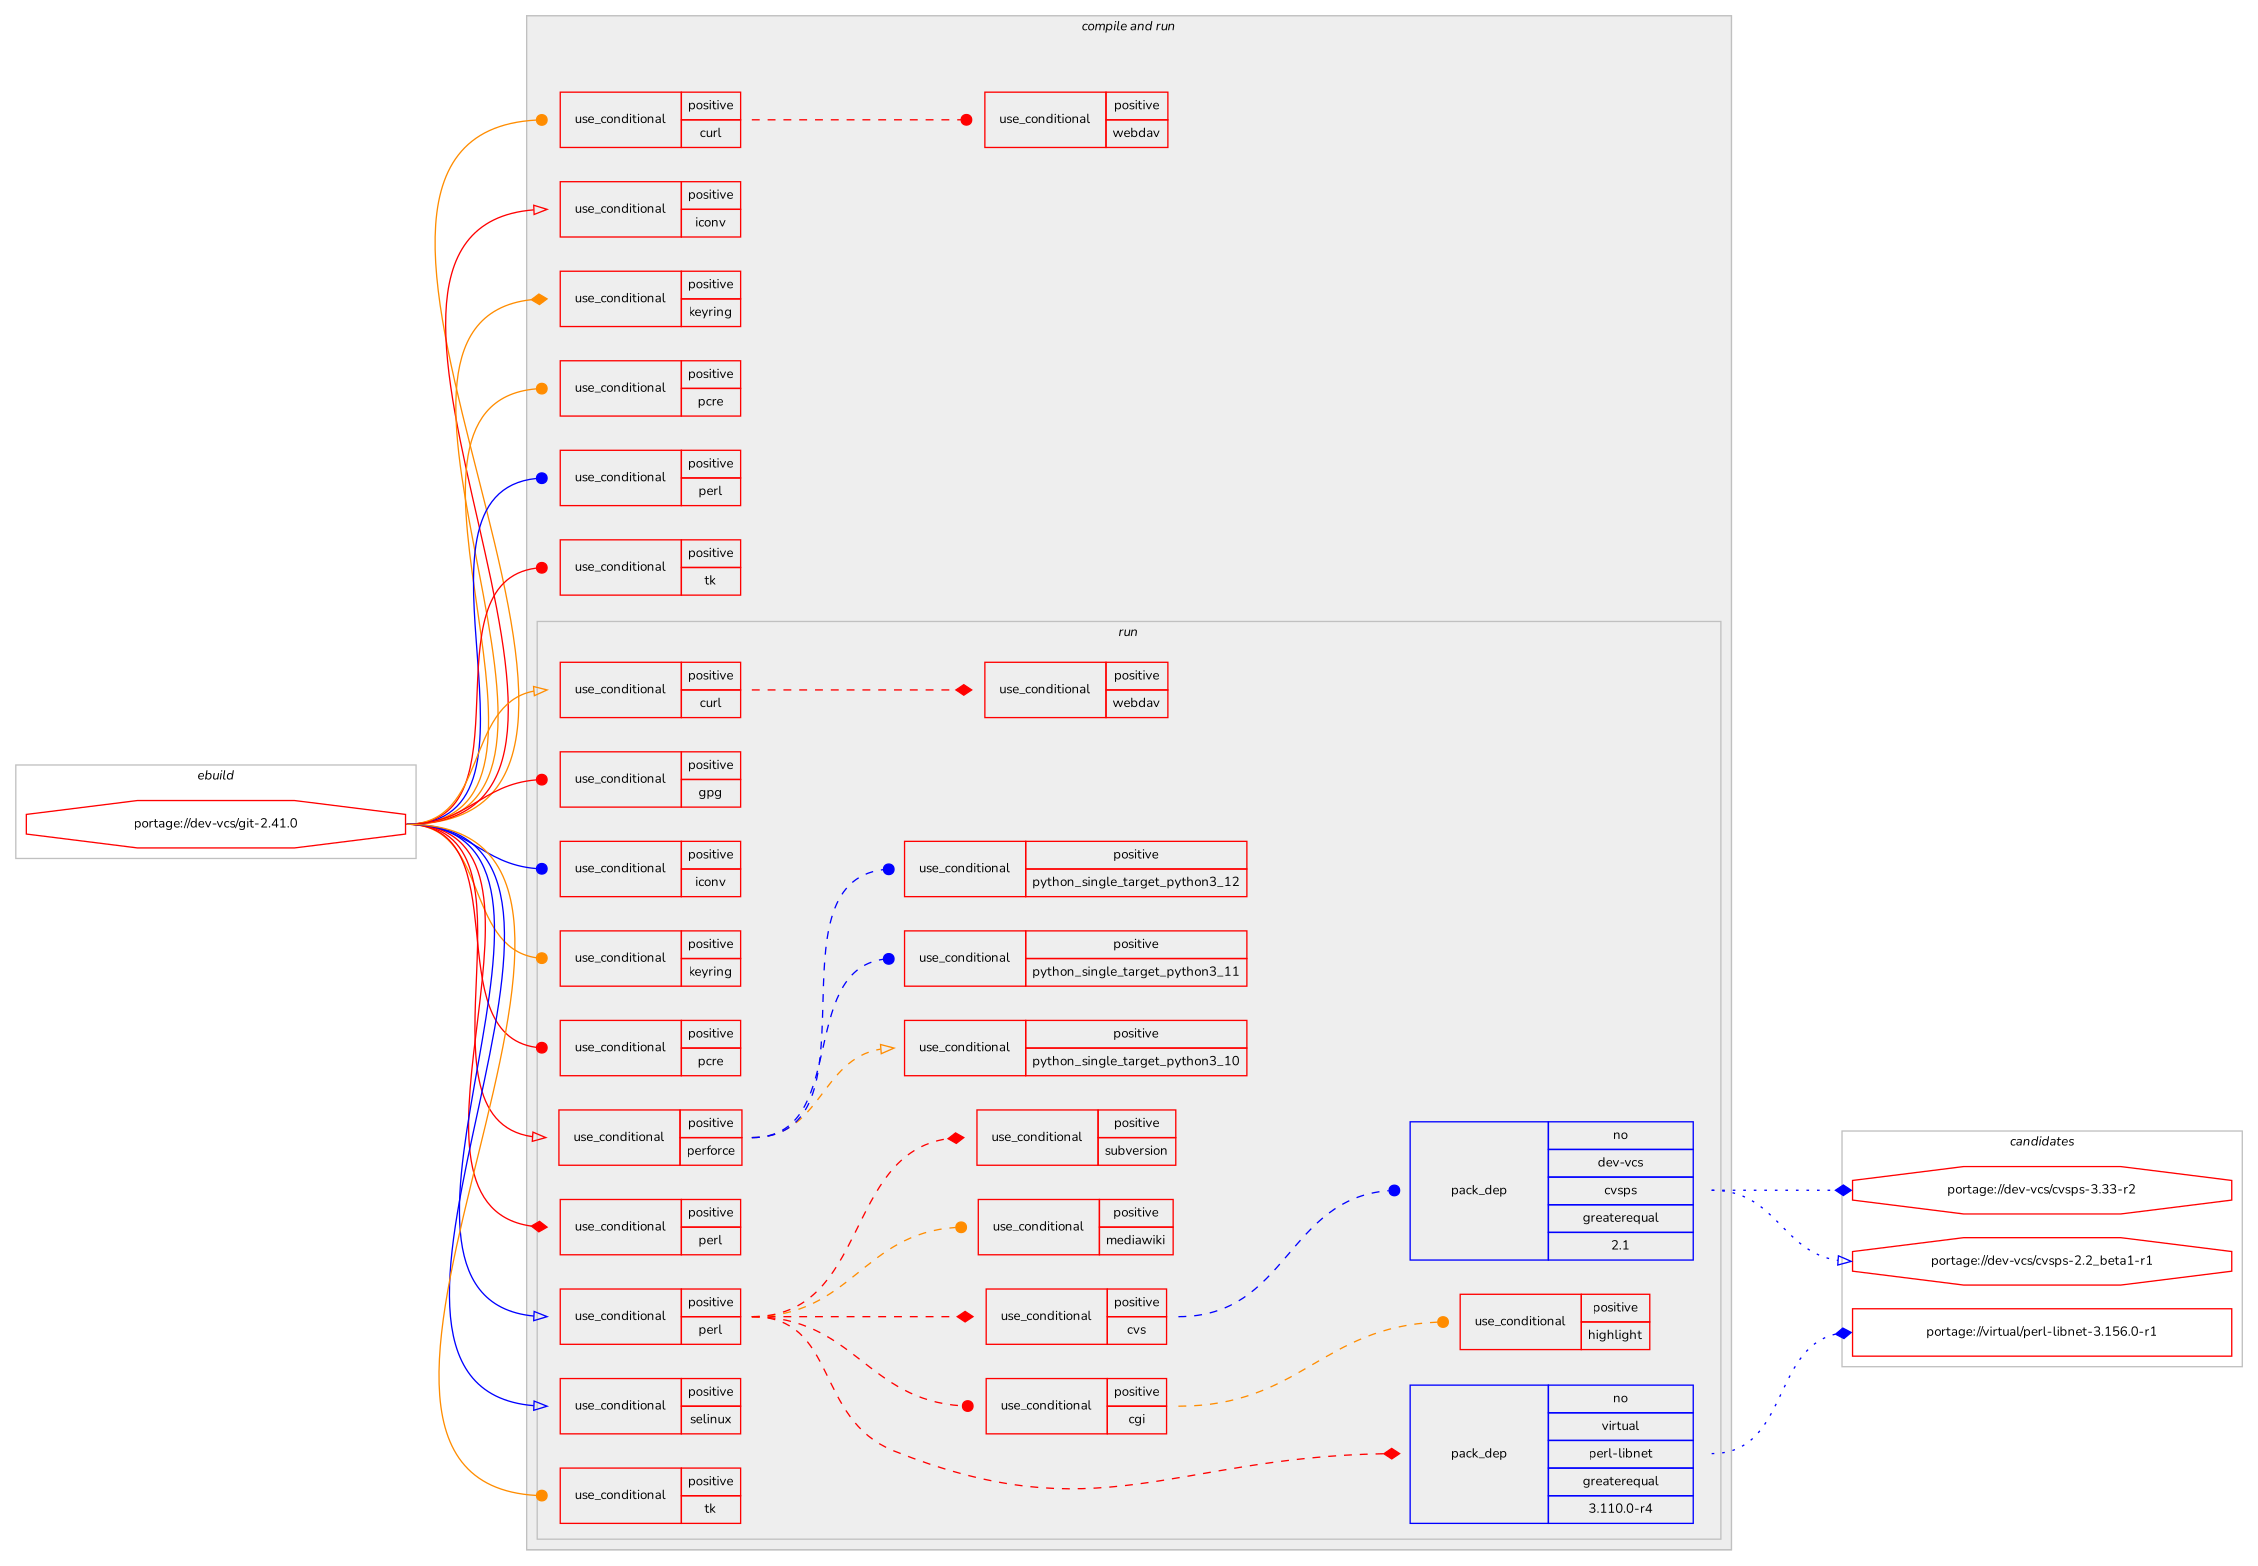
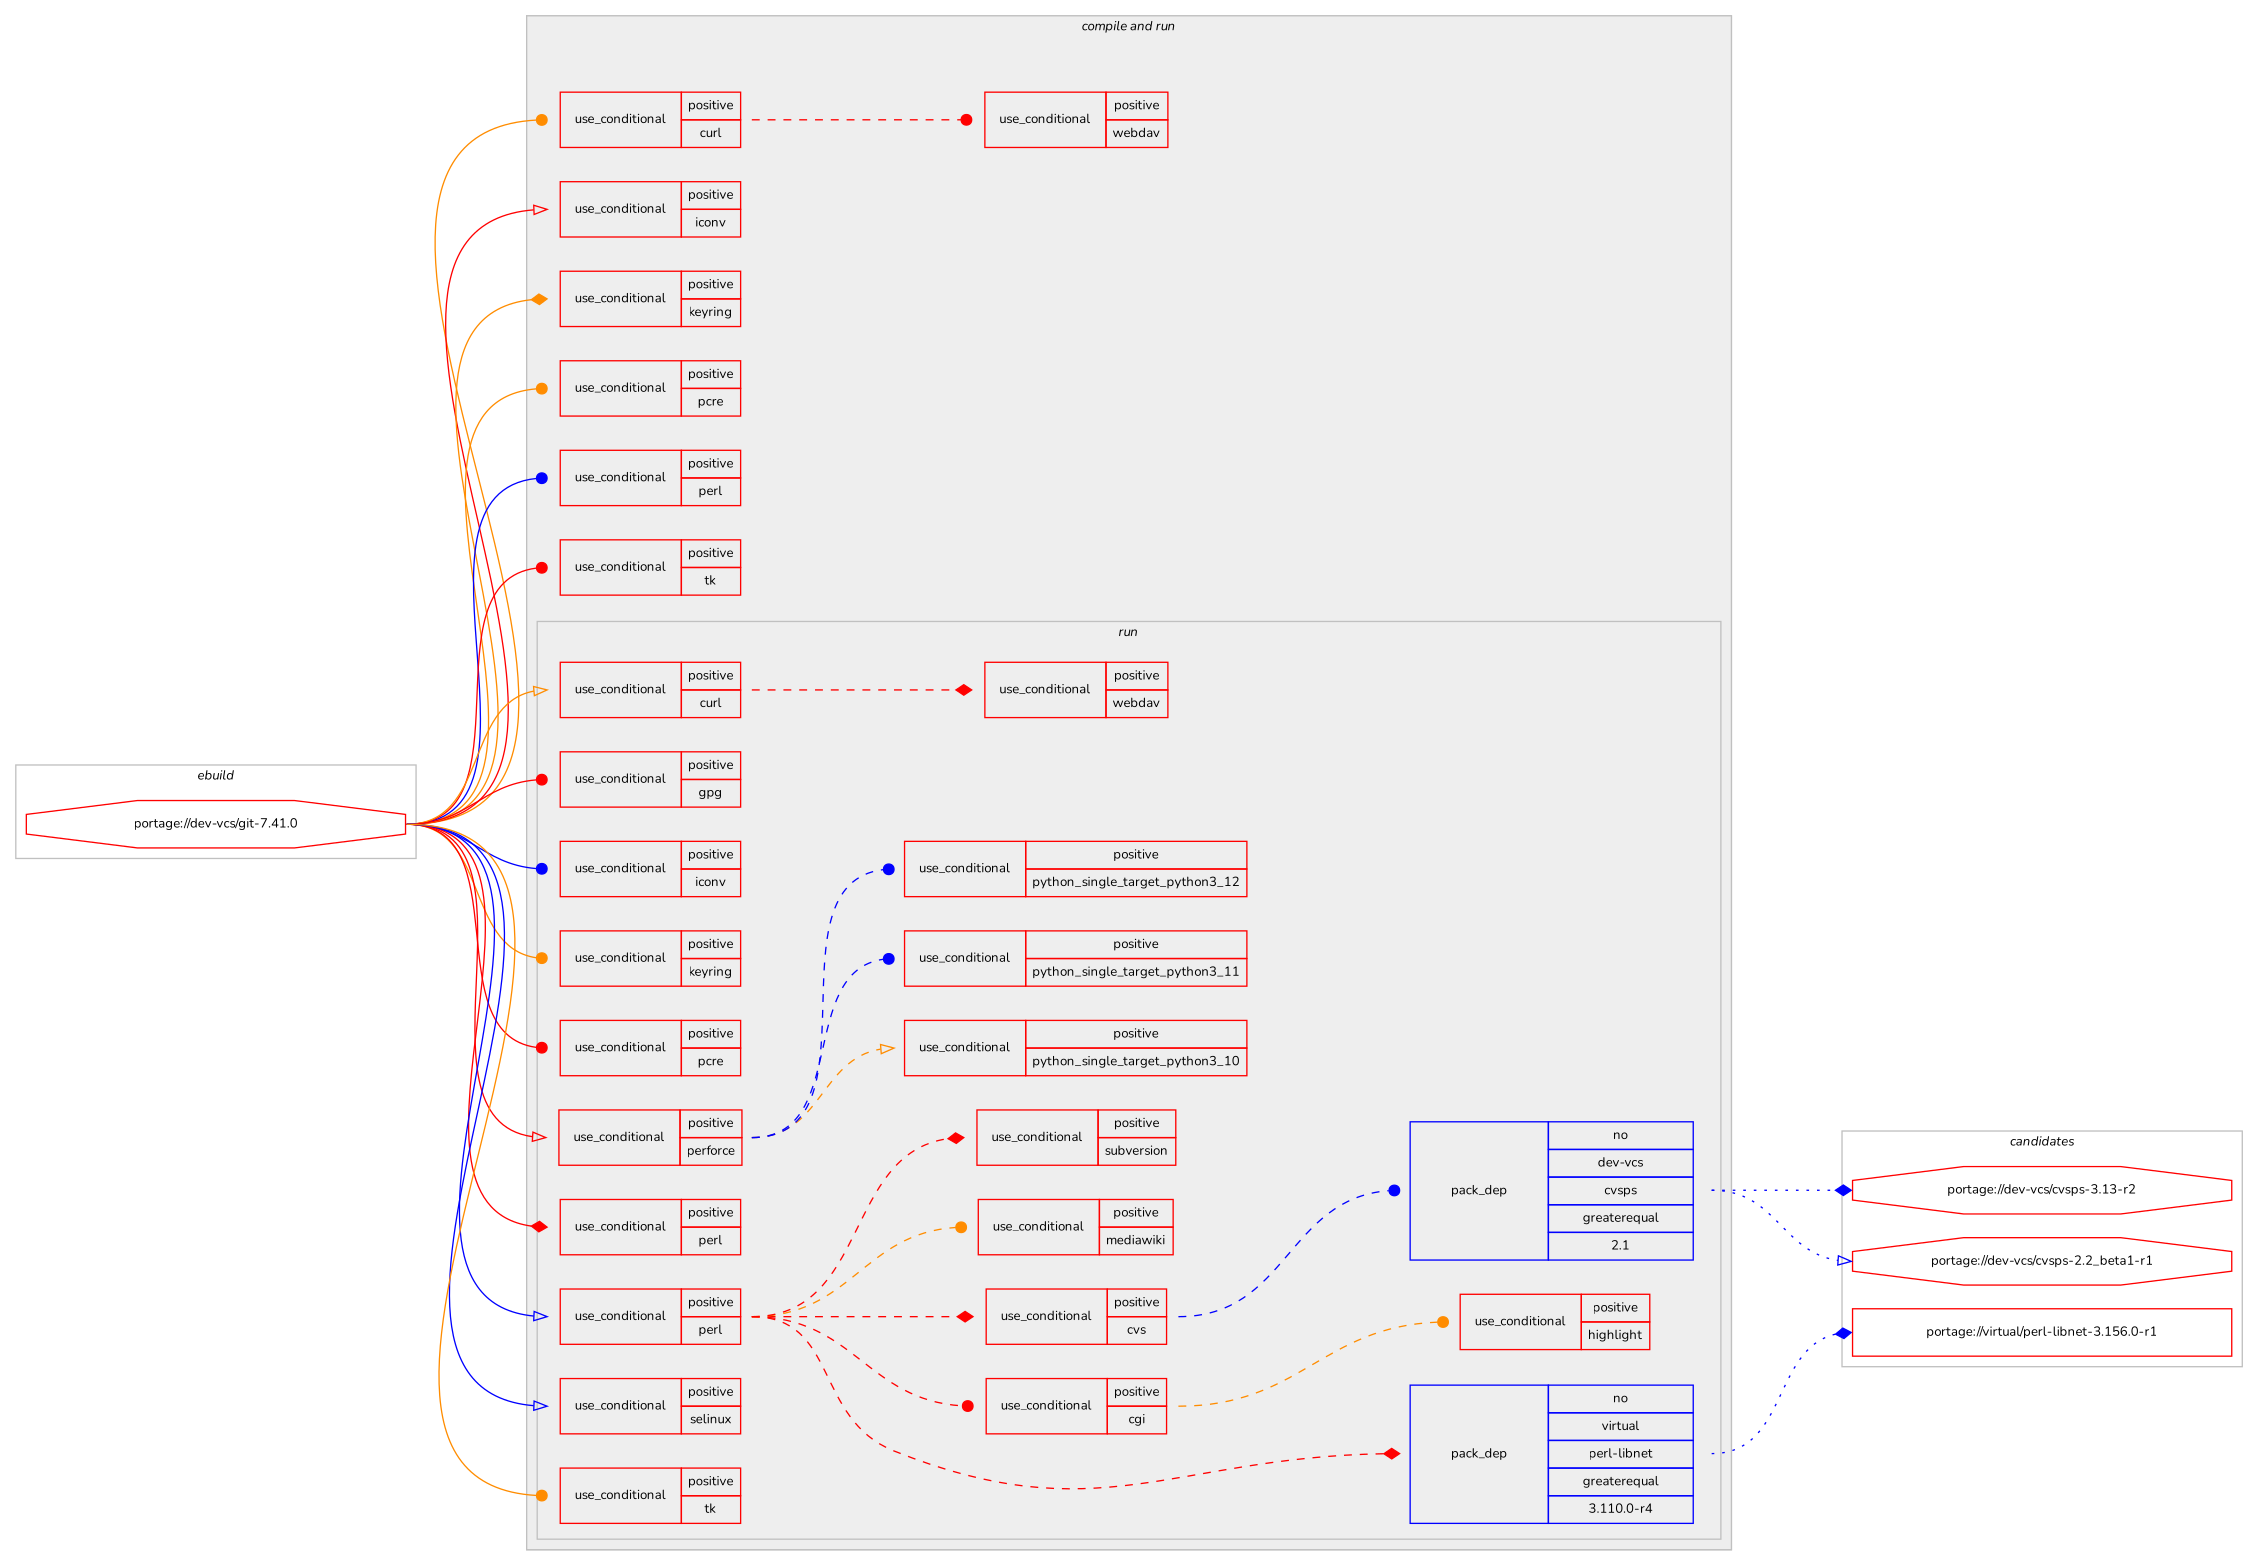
node "portage://dev-vcs/git-2.41.0": label "portage://dev-vcs/git-2.41.0" -> "portage://dev-vcs/git-7.41.0"
node "portage://dev-vcs/cvsps-3.33-r2": label "portage://dev-vcs/cvsps-3.33-r2" -> "portage://dev-vcs/cvsps-3.13-r2"
